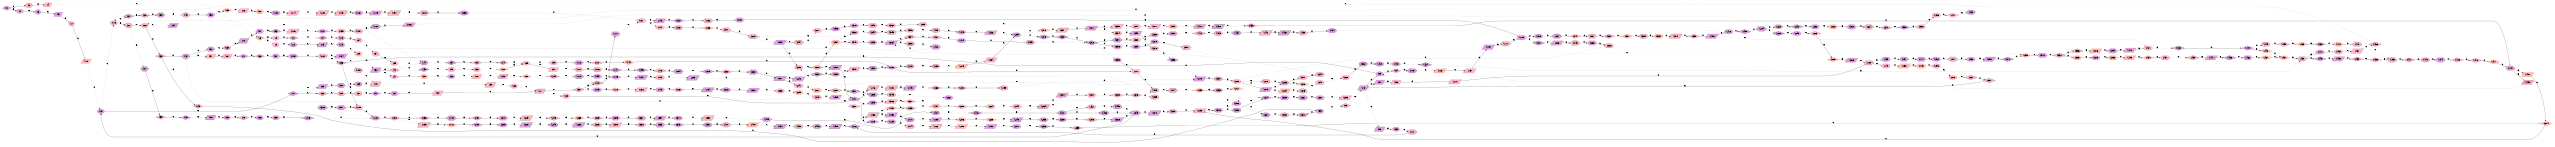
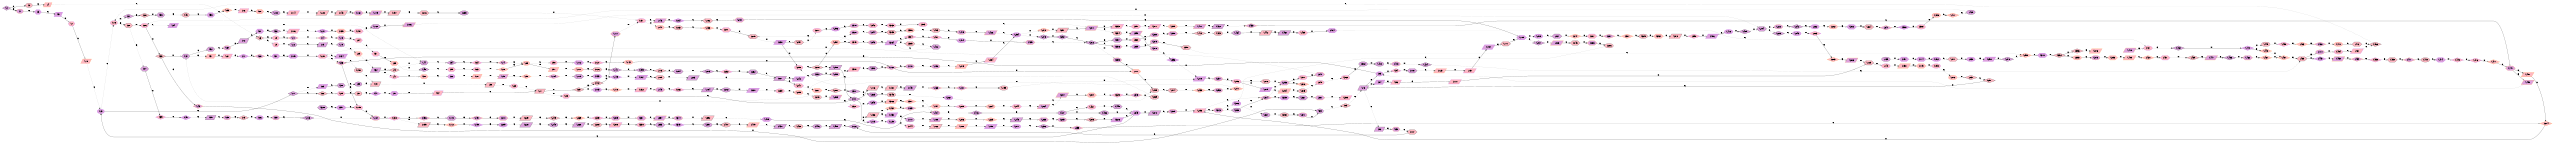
node "S394": removed
edge "S472" -> "S469": now "S472" -> "S466"
edge "S125" -> "S139": removed, label "G"
edge "S53" -> "S371": reversed
